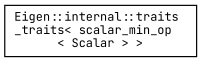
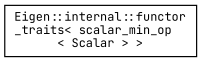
node "Eigen::internal::traits _traits< scalar_min_op < Scalar > >": label "Eigen::internal::traits _traits< scalar_min_op < Scalar > >" -> "Eigen::internal::functor _traits< scalar_min_op < Scalar > >"
